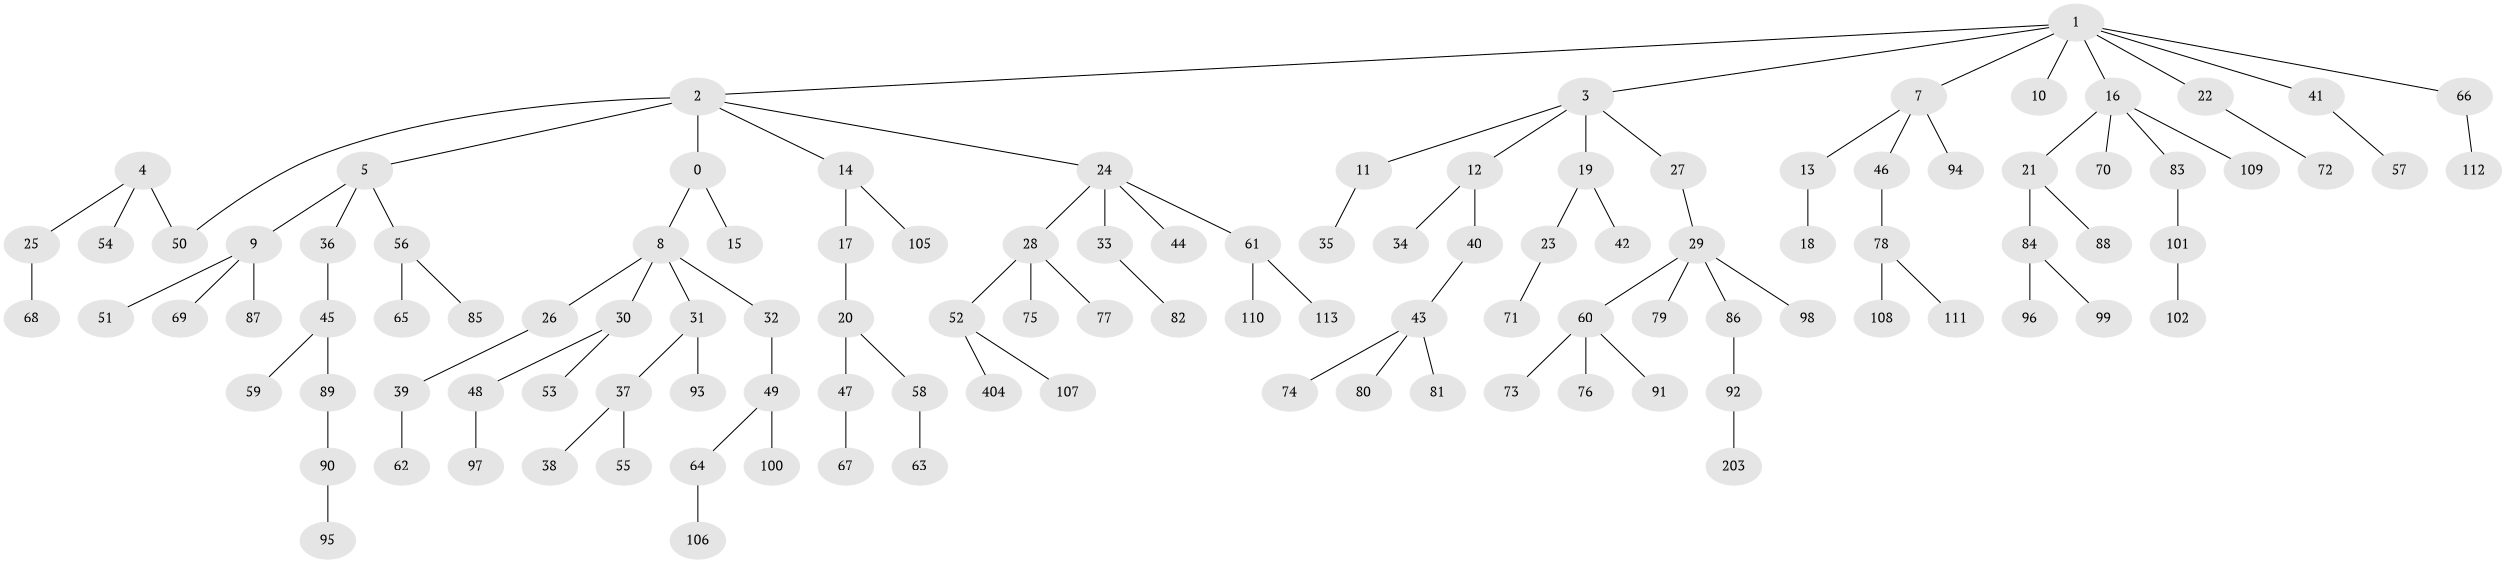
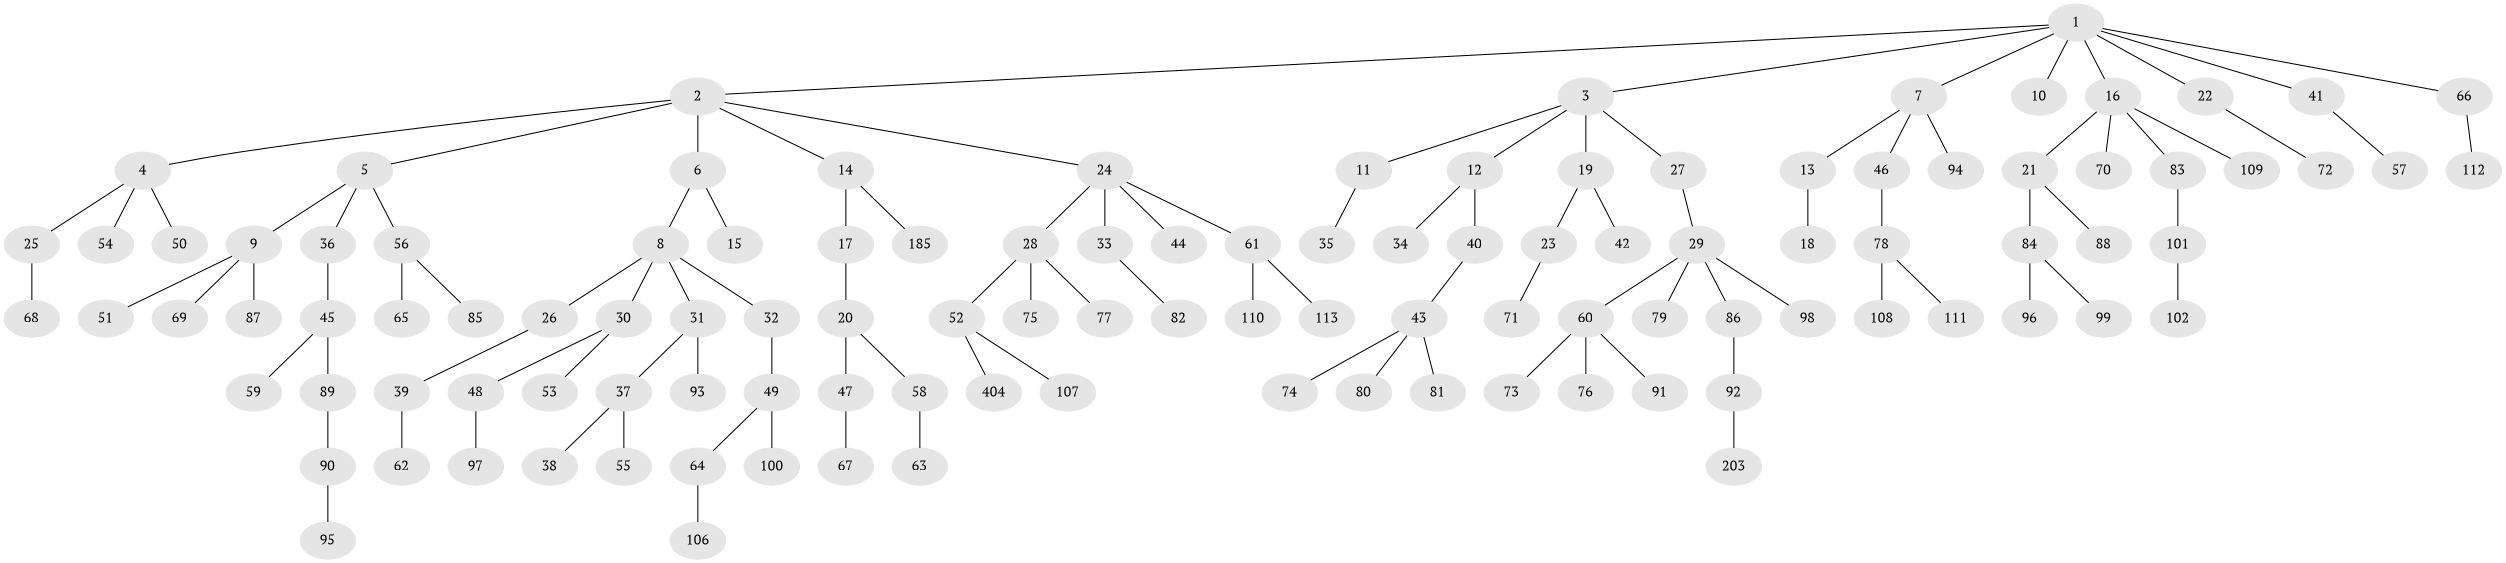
edge "2" -- "50": now "2" -- "4"
node "0": label "0" -> "6"
node "105": label "105" -> "185"
